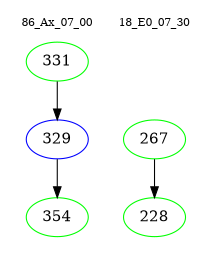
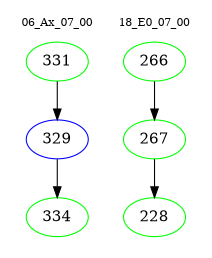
cluster "86_Ax_07_00": label "86_Ax_07_00" -> "06_Ax_07_00"
cluster "18_E0_07_30": label "18_E0_07_30" -> "18_E0_07_00"
node "266": added
node "354": label "354" -> "334"
